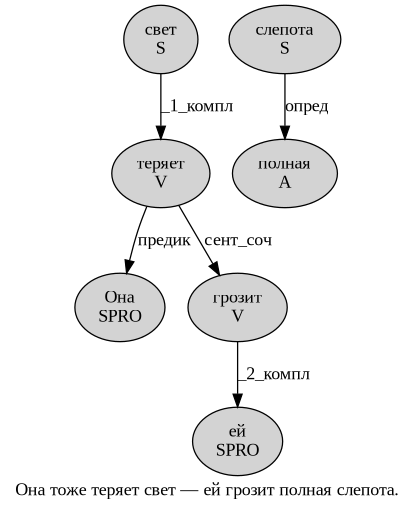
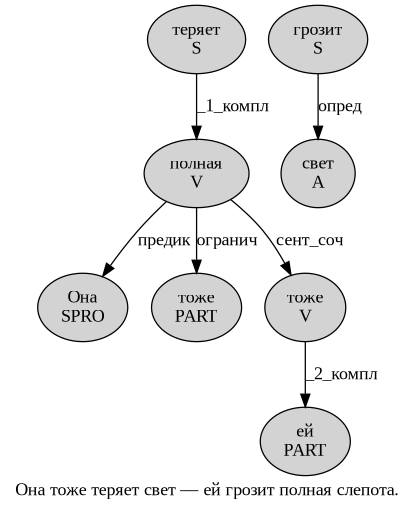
node "свет S": label "свет S" -> "теряет S"
node "слепота S": label "слепота S" -> "грозит S"
node "теряет V": label "теряет V" -> "полная V"
node "полная A": label "полная A" -> "свет A"
node "тоже PART": added
node "грозит V": label "грозит V" -> "тоже V"
node "ей SPRO": label "ей SPRO" -> "ей PART"
